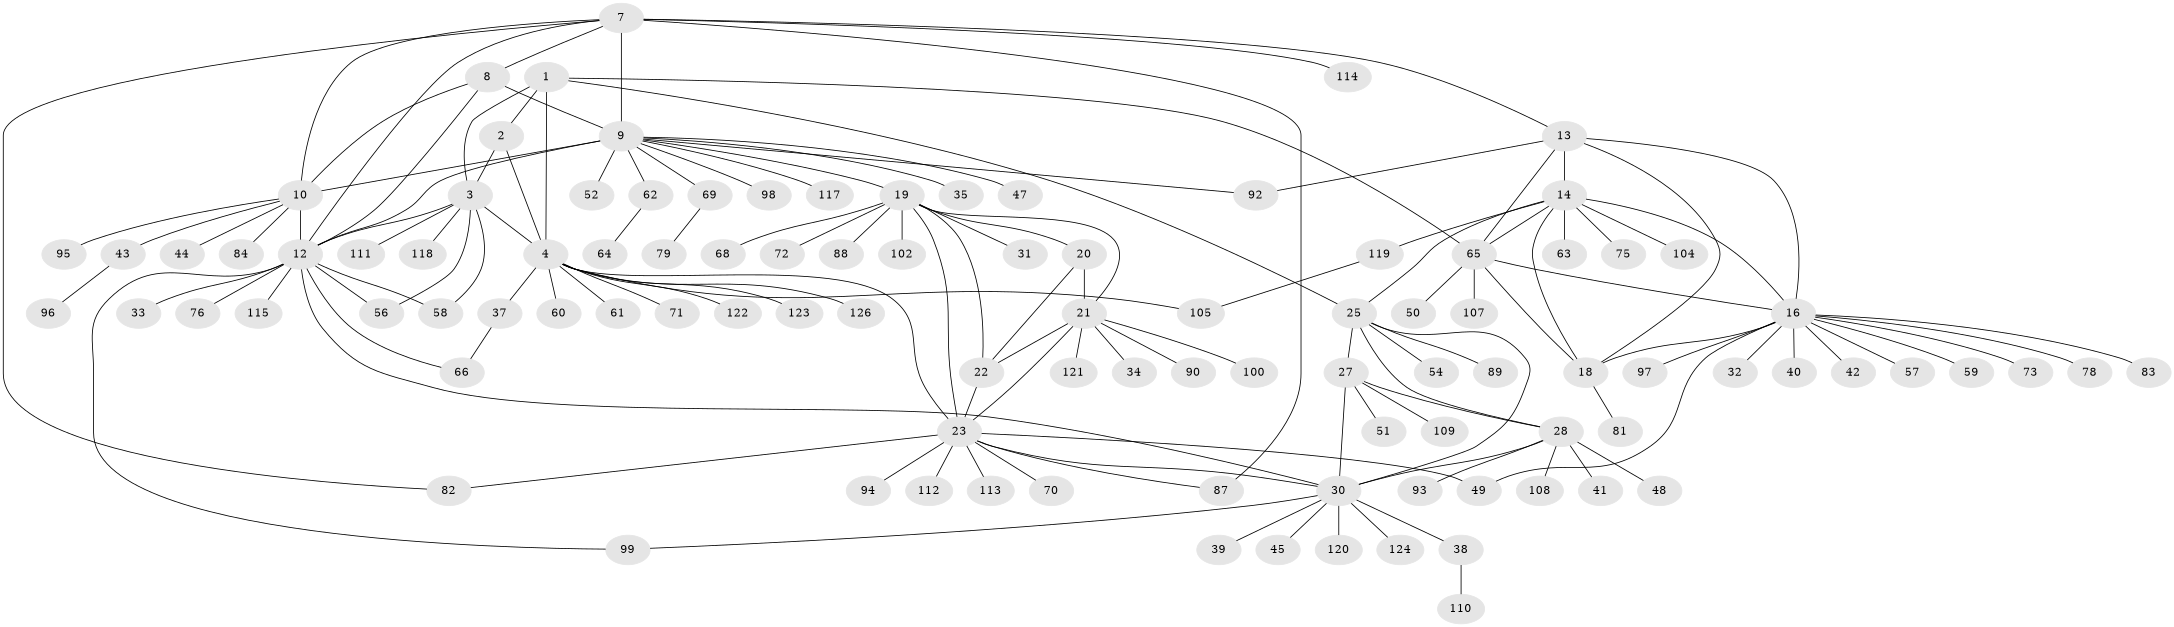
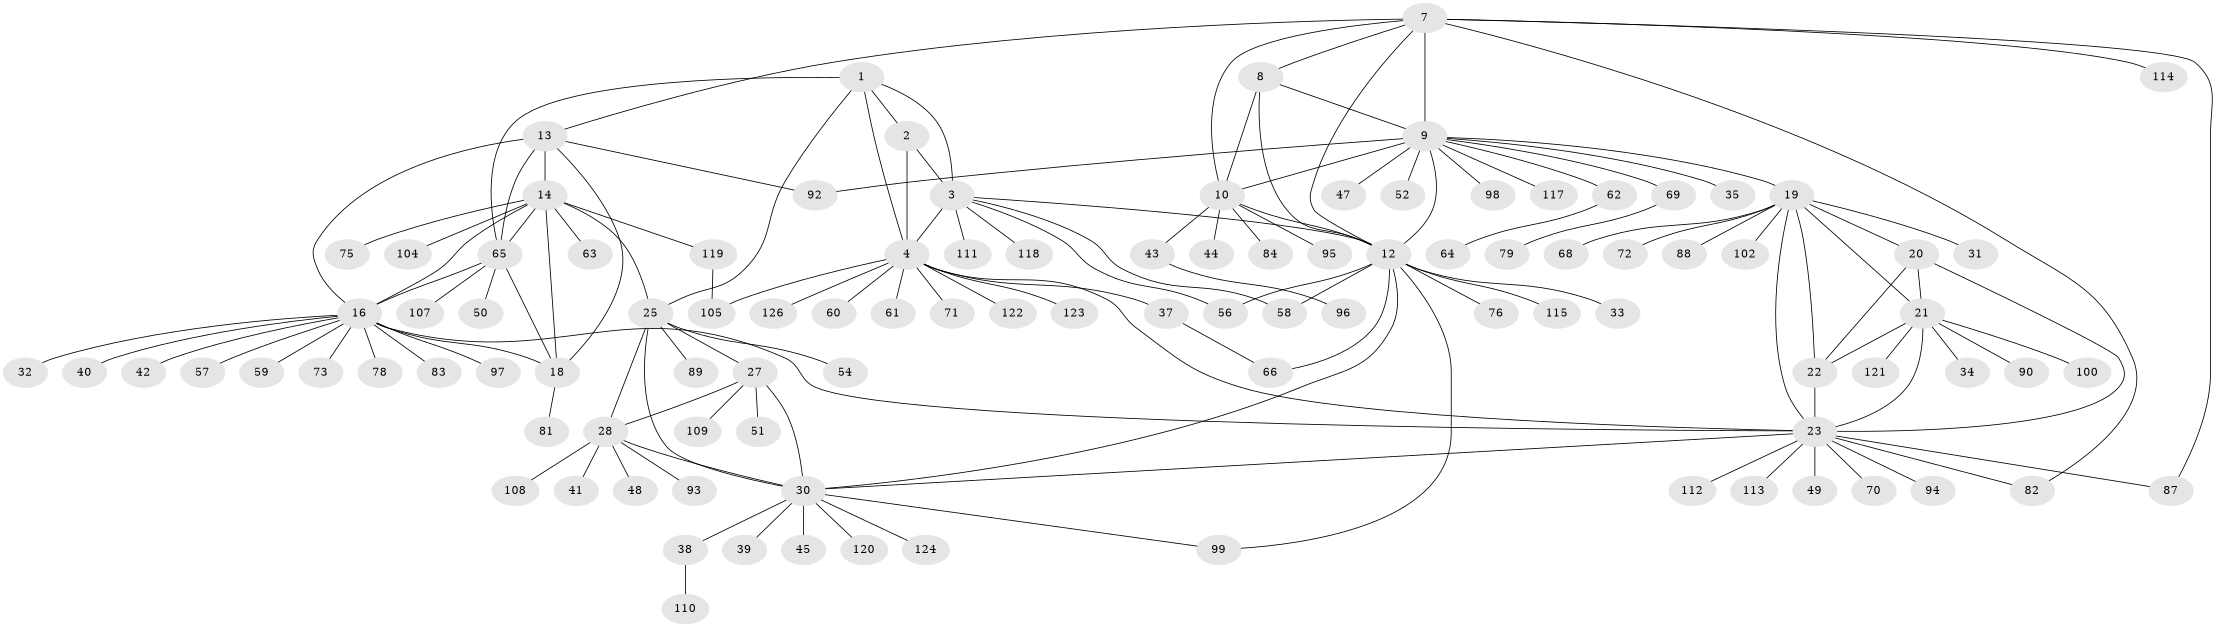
edge "20" -- "23": added
edge "16" -- "49": now "16" -- "23"
